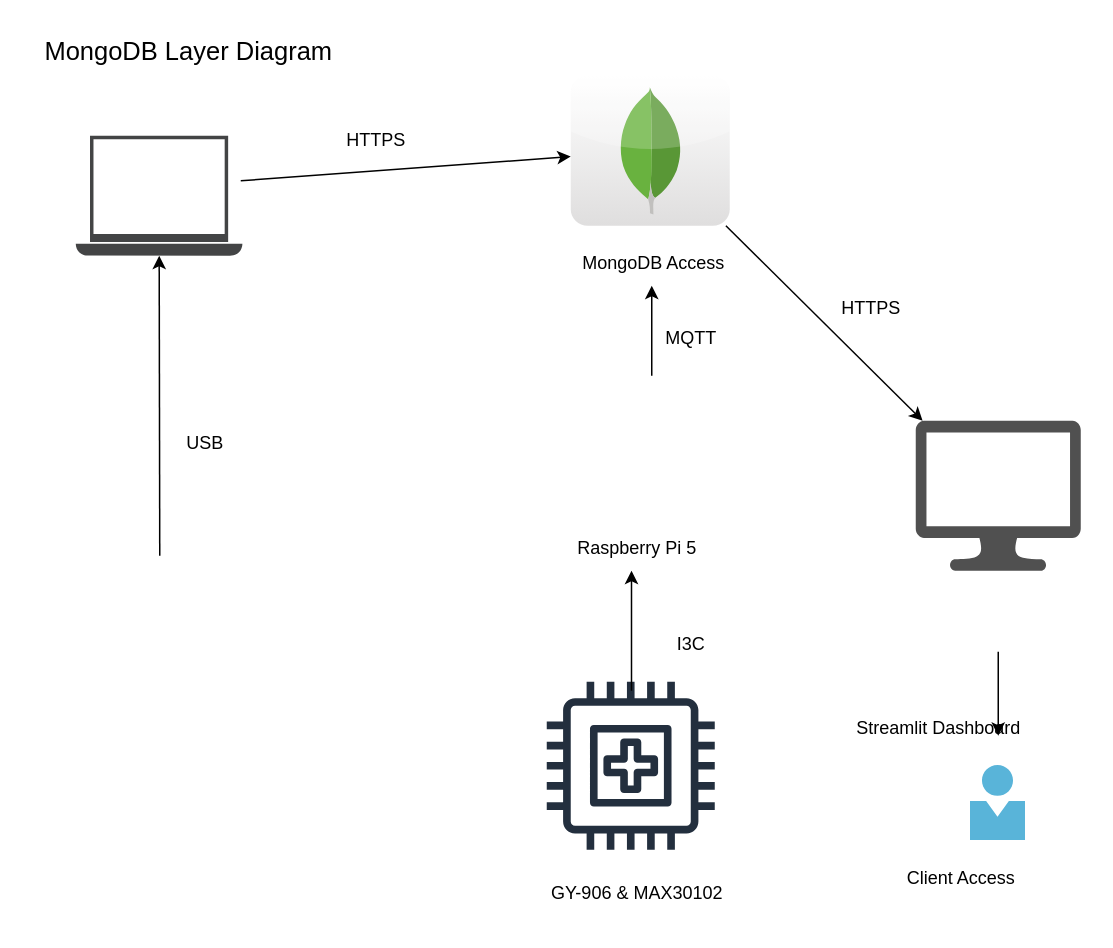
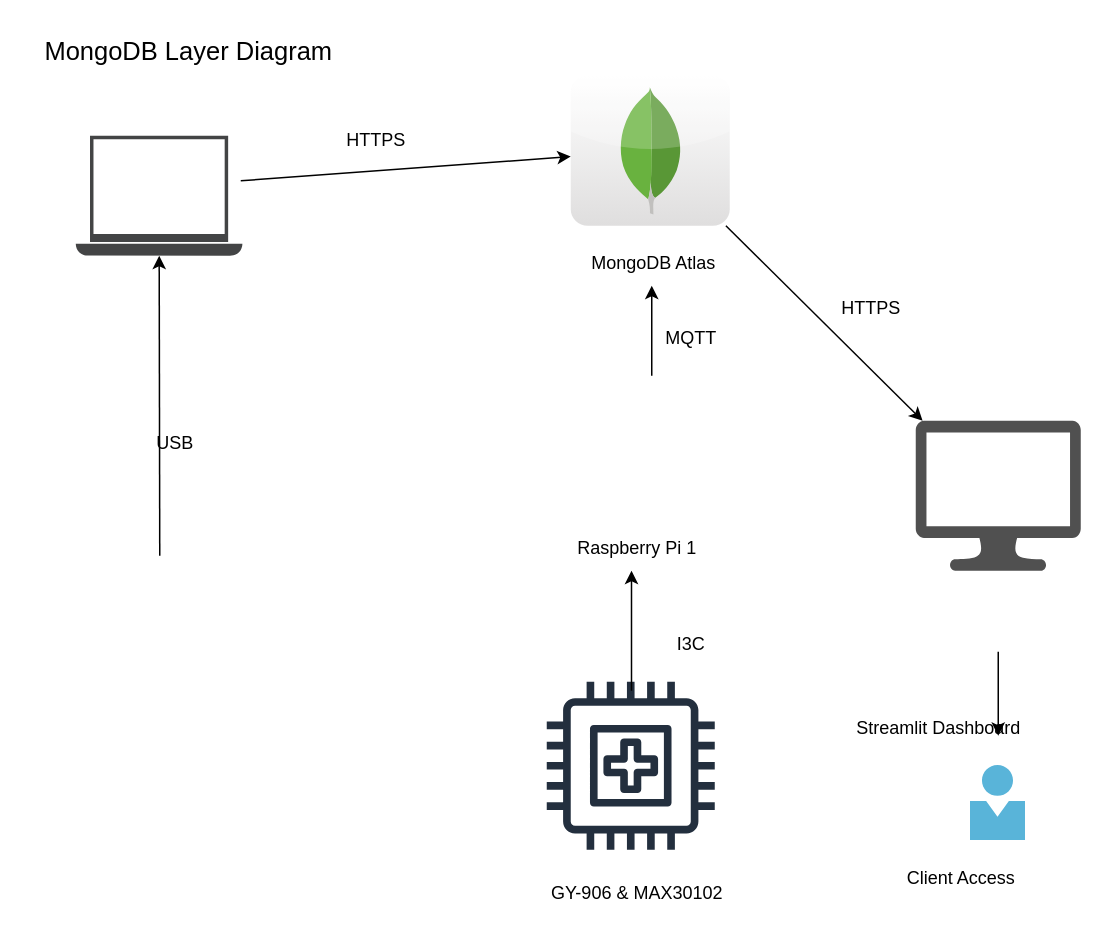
node "MongoDB Access": label "MongoDB Access" -> "MongoDB Atlas"
node "USB": moved (205, 443) -> (175, 443)
node "Raspberry Pi 5": label "Raspberry Pi 5" -> "Raspberry Pi 1"
